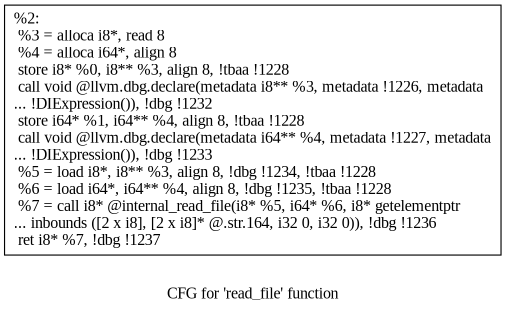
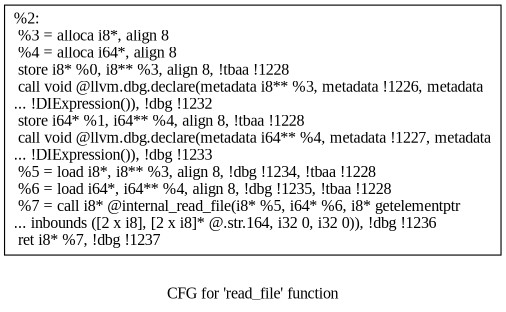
node "%2:": text "%3 = alloca i8*, read 8" -> "%3 = alloca i8*, align 8"
